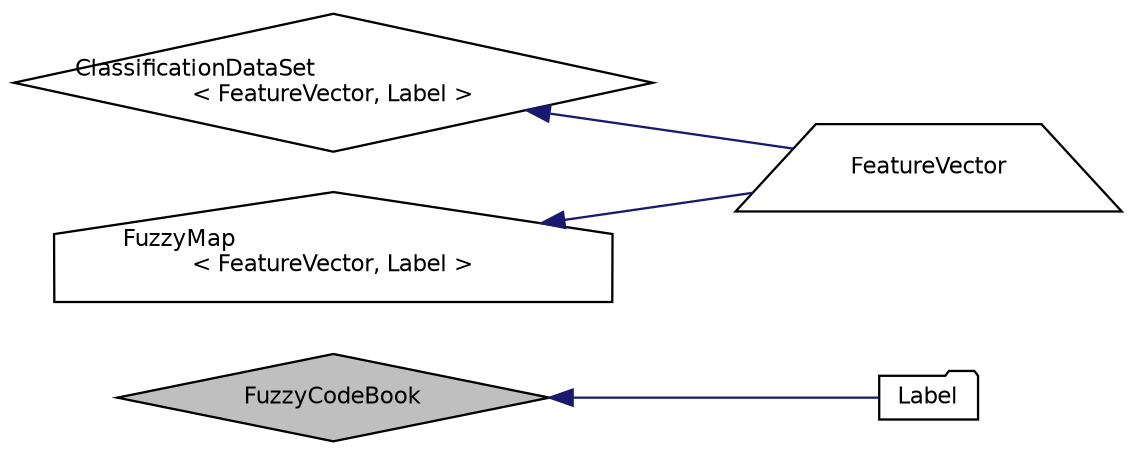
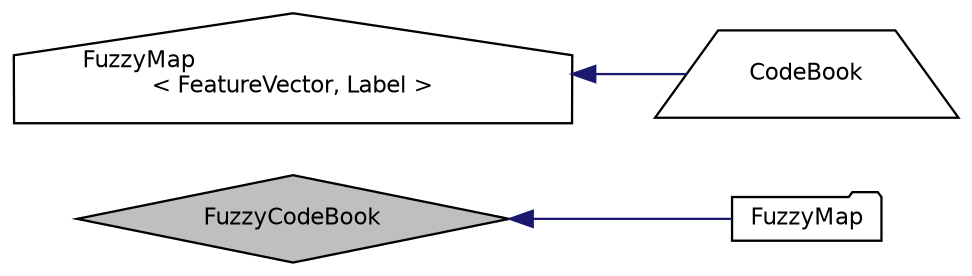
node "ClassificationDataSet < FeatureVector, Label >": removed
node "FeatureVector": label "FeatureVector" -> "CodeBook"
node "Label": label "Label" -> "FuzzyMap"
